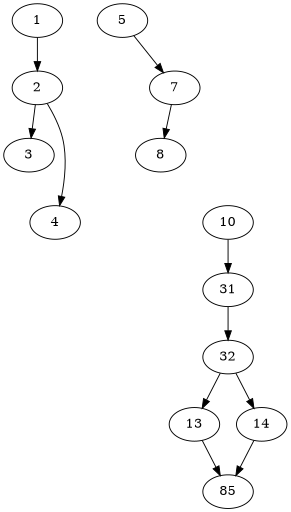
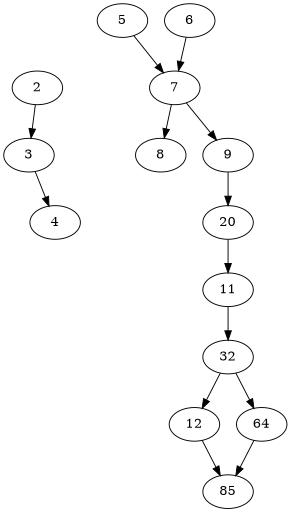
node "1": removed
node "6": added
edge "2" -> "4": now "3" -> "4"
node "9": added
node "10": label "10" -> "20"
node "31": label "31" -> "11"
node "13": label "13" -> "12"
node "14": label "14" -> "64"
